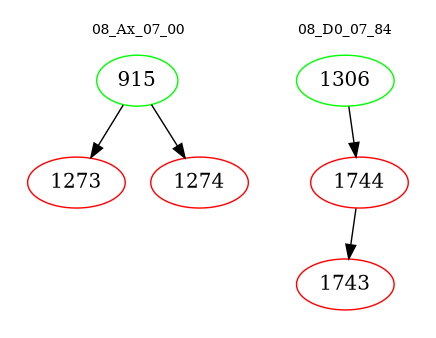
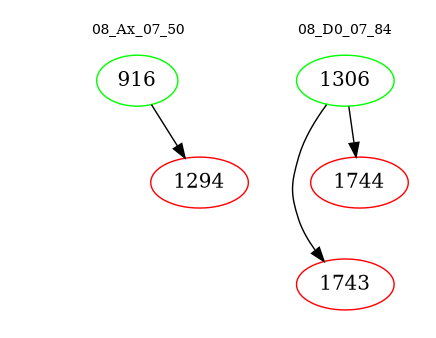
cluster "08_Ax_07_00": label "08_Ax_07_00" -> "08_Ax_07_50"
node "915": label "915" -> "916"
node "1273": removed
node "1274": label "1274" -> "1294"
edge "1744" -> "1743": now "1306" -> "1743"
